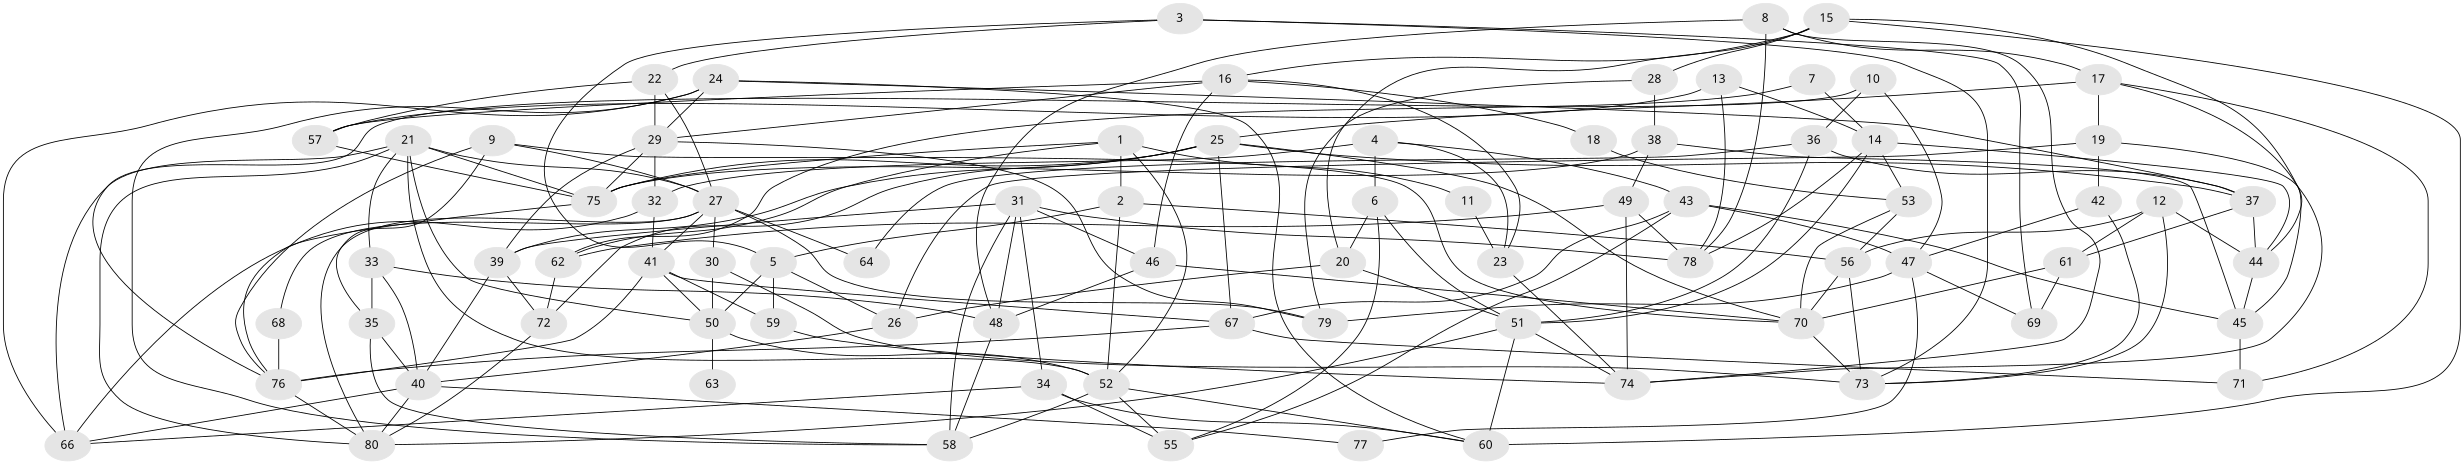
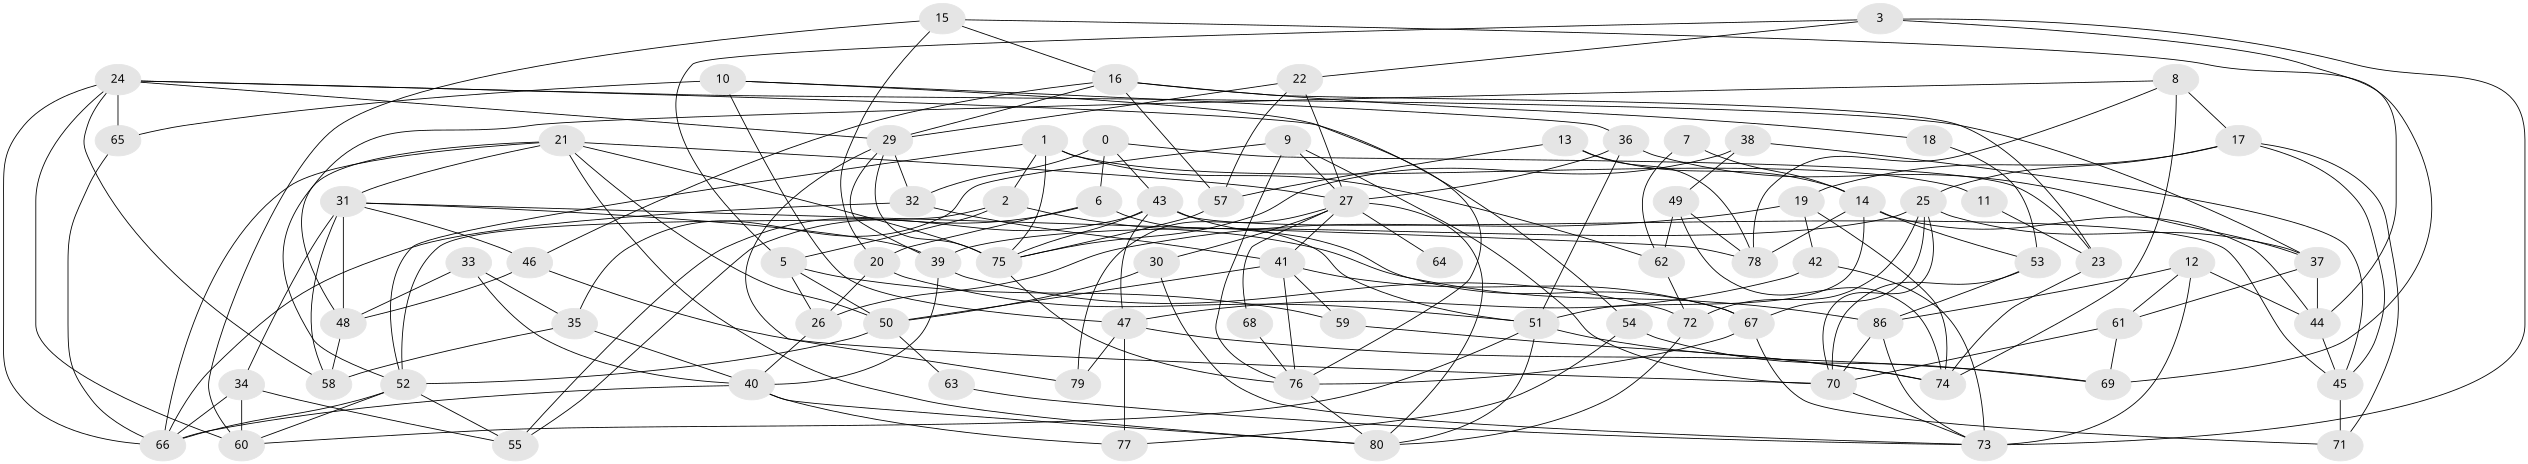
node "28": removed
node "65": added
node "4": label "4" -> "0"
edge "36" -- "64": now "36" -- "27"
edge "25" -- "75": now "43" -- "75"
edge "21" -- "33": now "21" -- "31"
node "56": label "56" -> "86"
node "54": added
edge "52" -- "58": now "52" -- "66"
edge "63" -- "73": added
